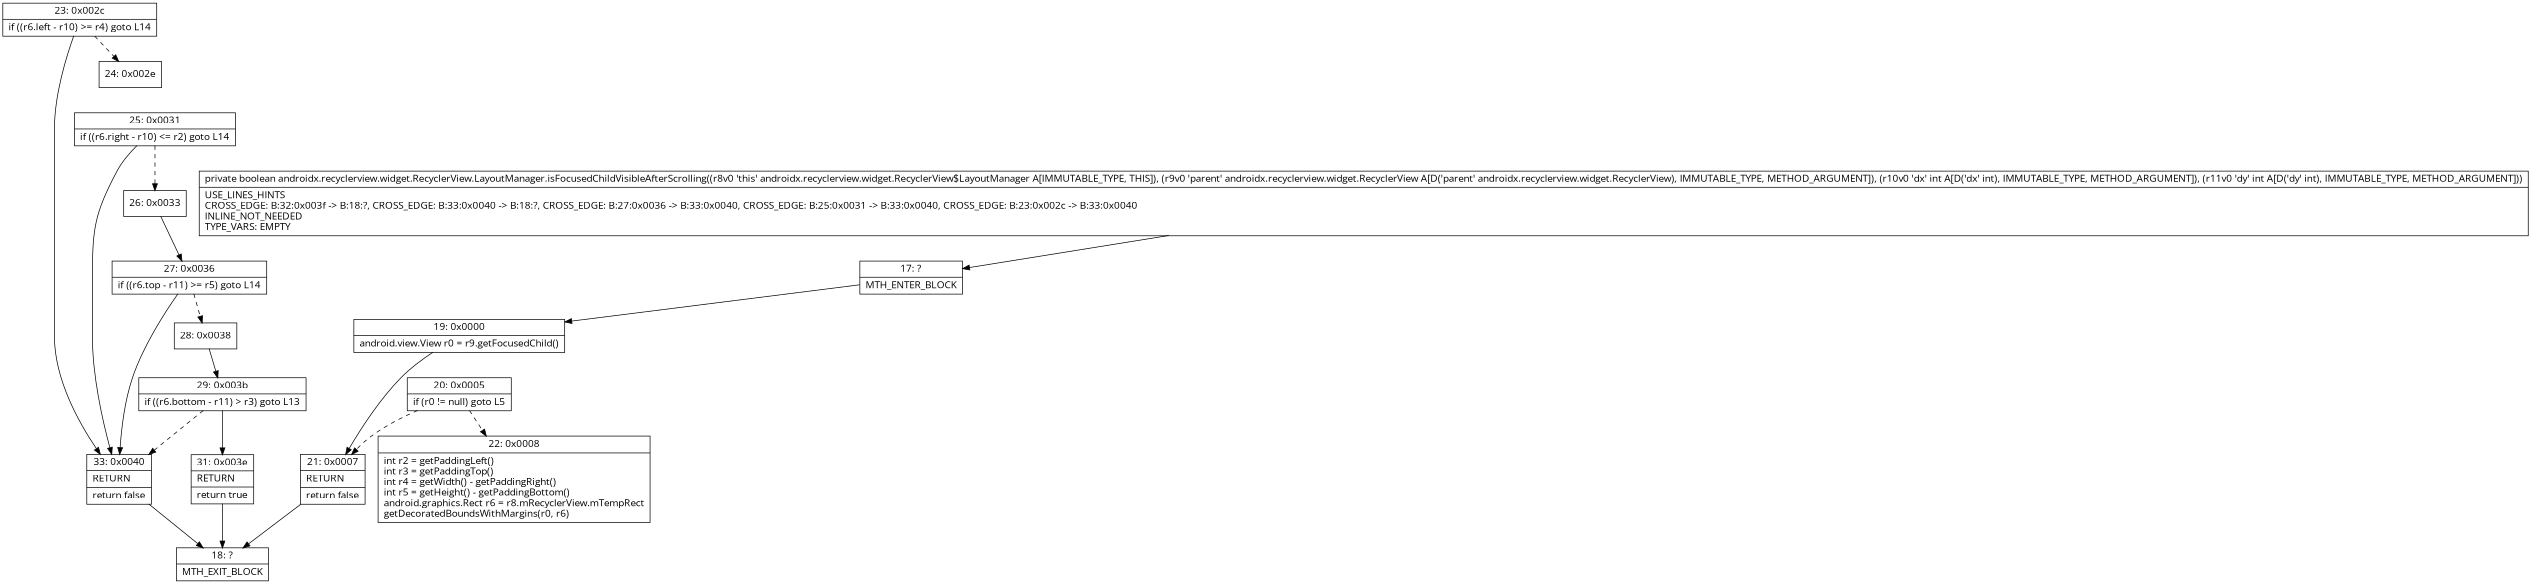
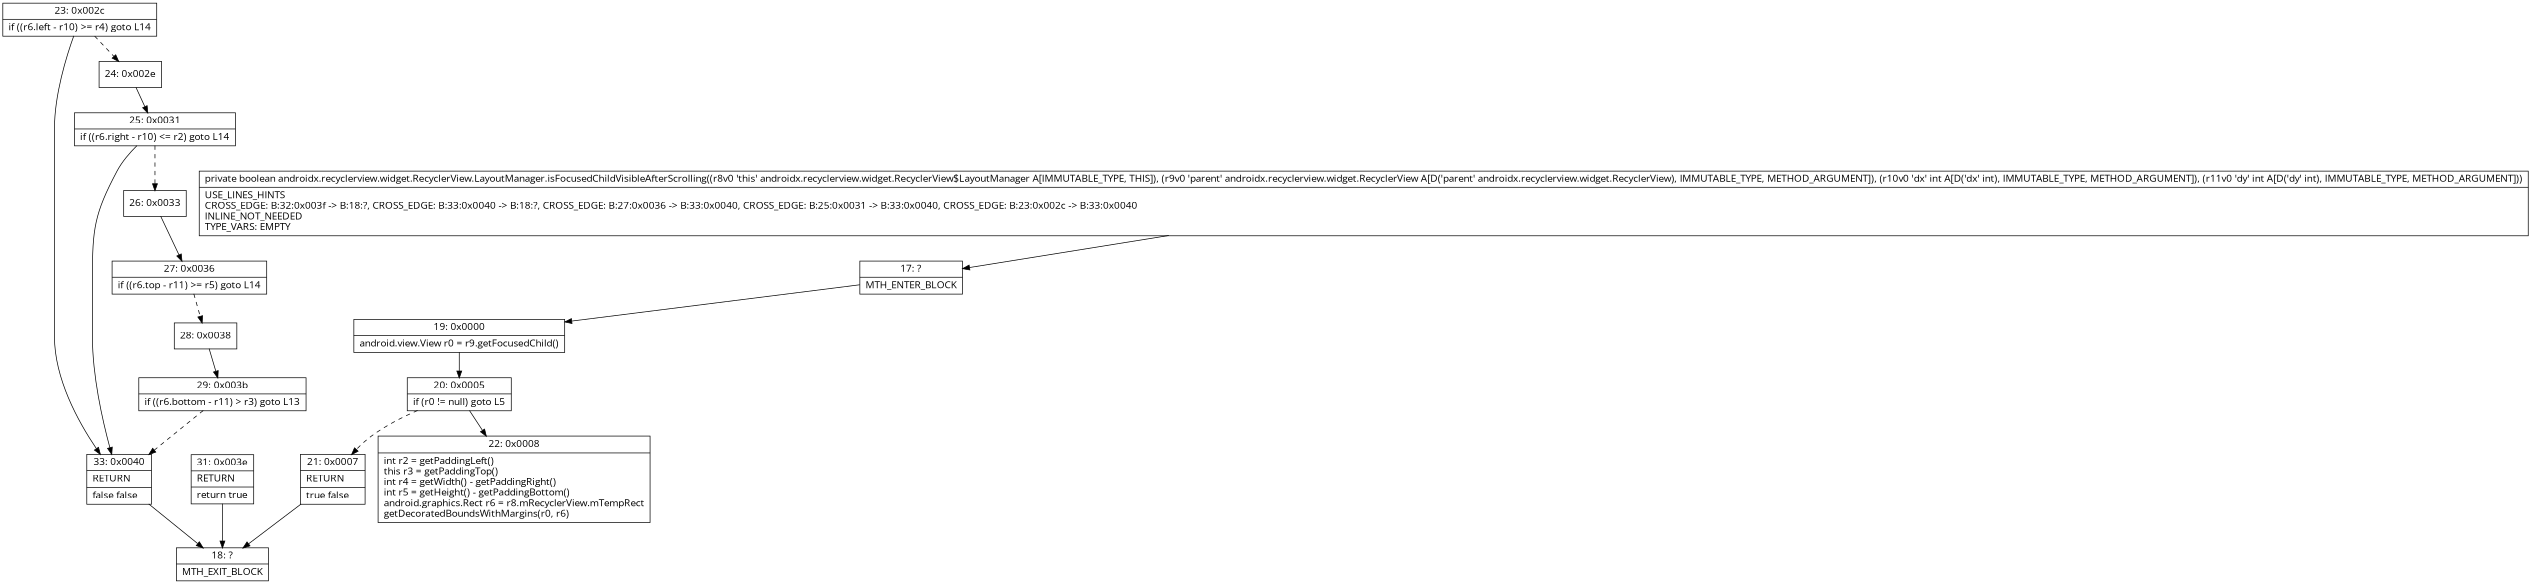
edge "24: 0x002e" -> "25: 0x0031": added
edge "27: 0x0036" -> "33: 0x0040": removed
edge "19: 0x0000" -> "21: 0x0007": now "19: 0x0000" -> "20: 0x0005"
edge "20: 0x0005" -> "22: 0x0008": style dashed -> solid
edge "29: 0x003b" -> "31: 0x003e": removed
node "22: 0x0008": text "int r3 = getPaddingTop()" -> "this r3 = getPaddingTop()"
node "33: 0x0040": text "return false" -> "false false"
node "21: 0x0007": text "return false" -> "true false"
